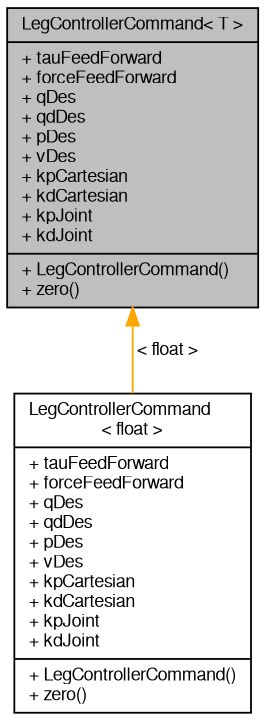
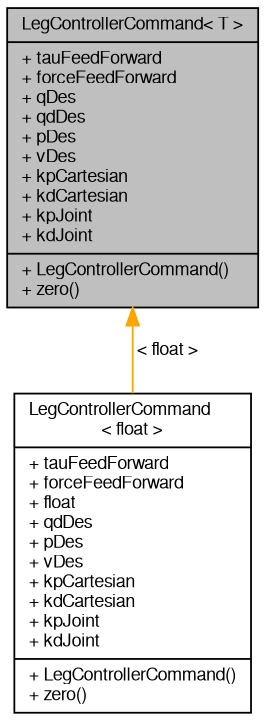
node "LegControllerCommand": text "+ qDes" -> "+ float"
